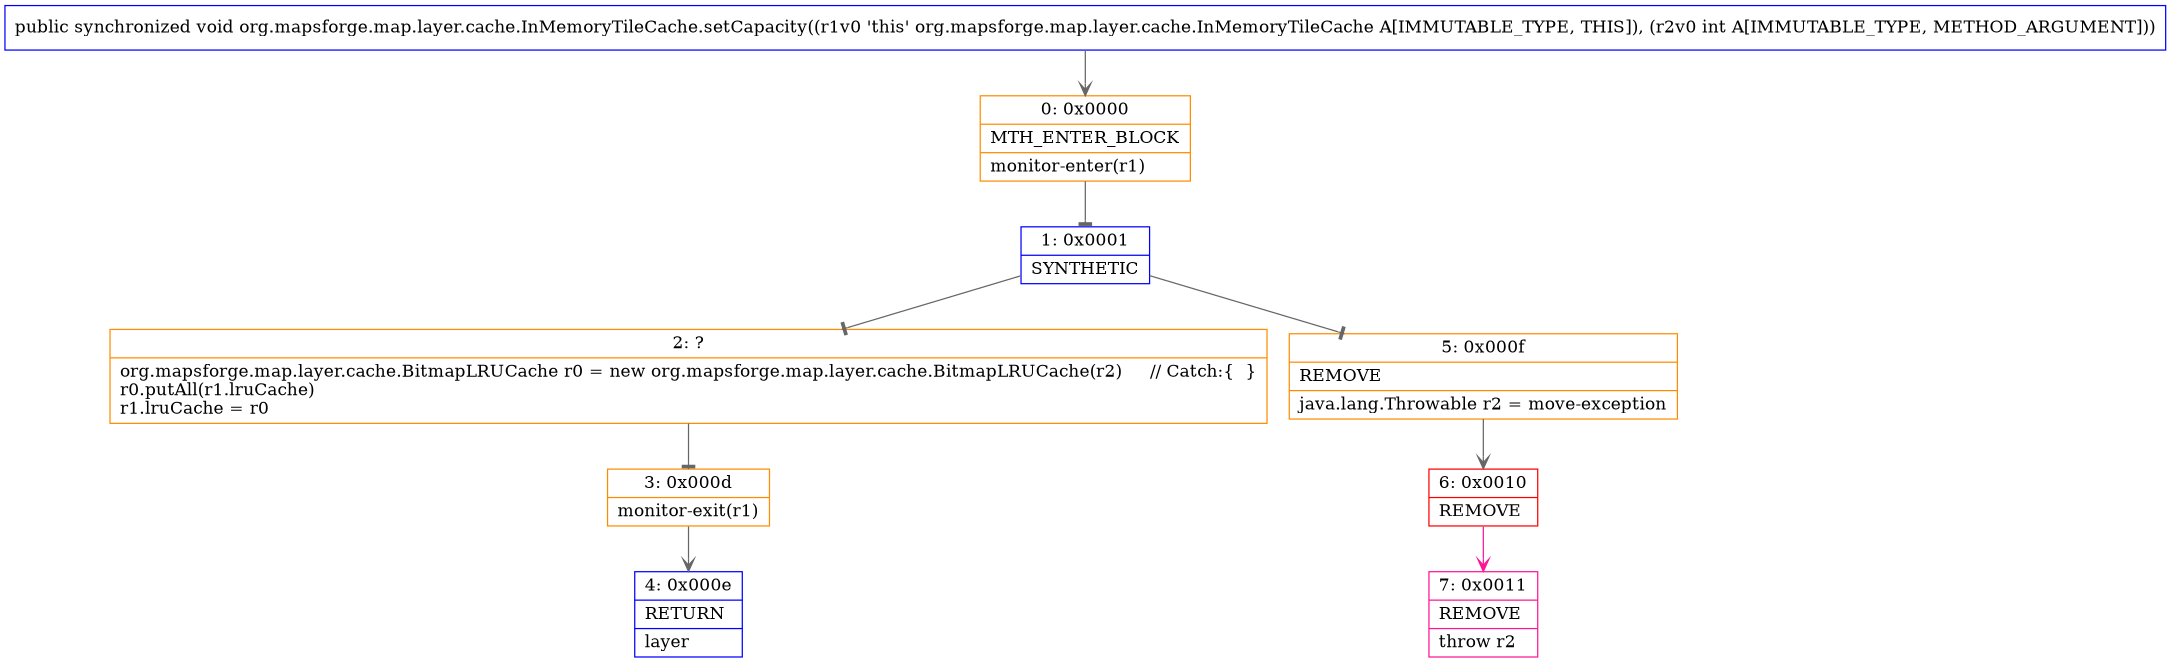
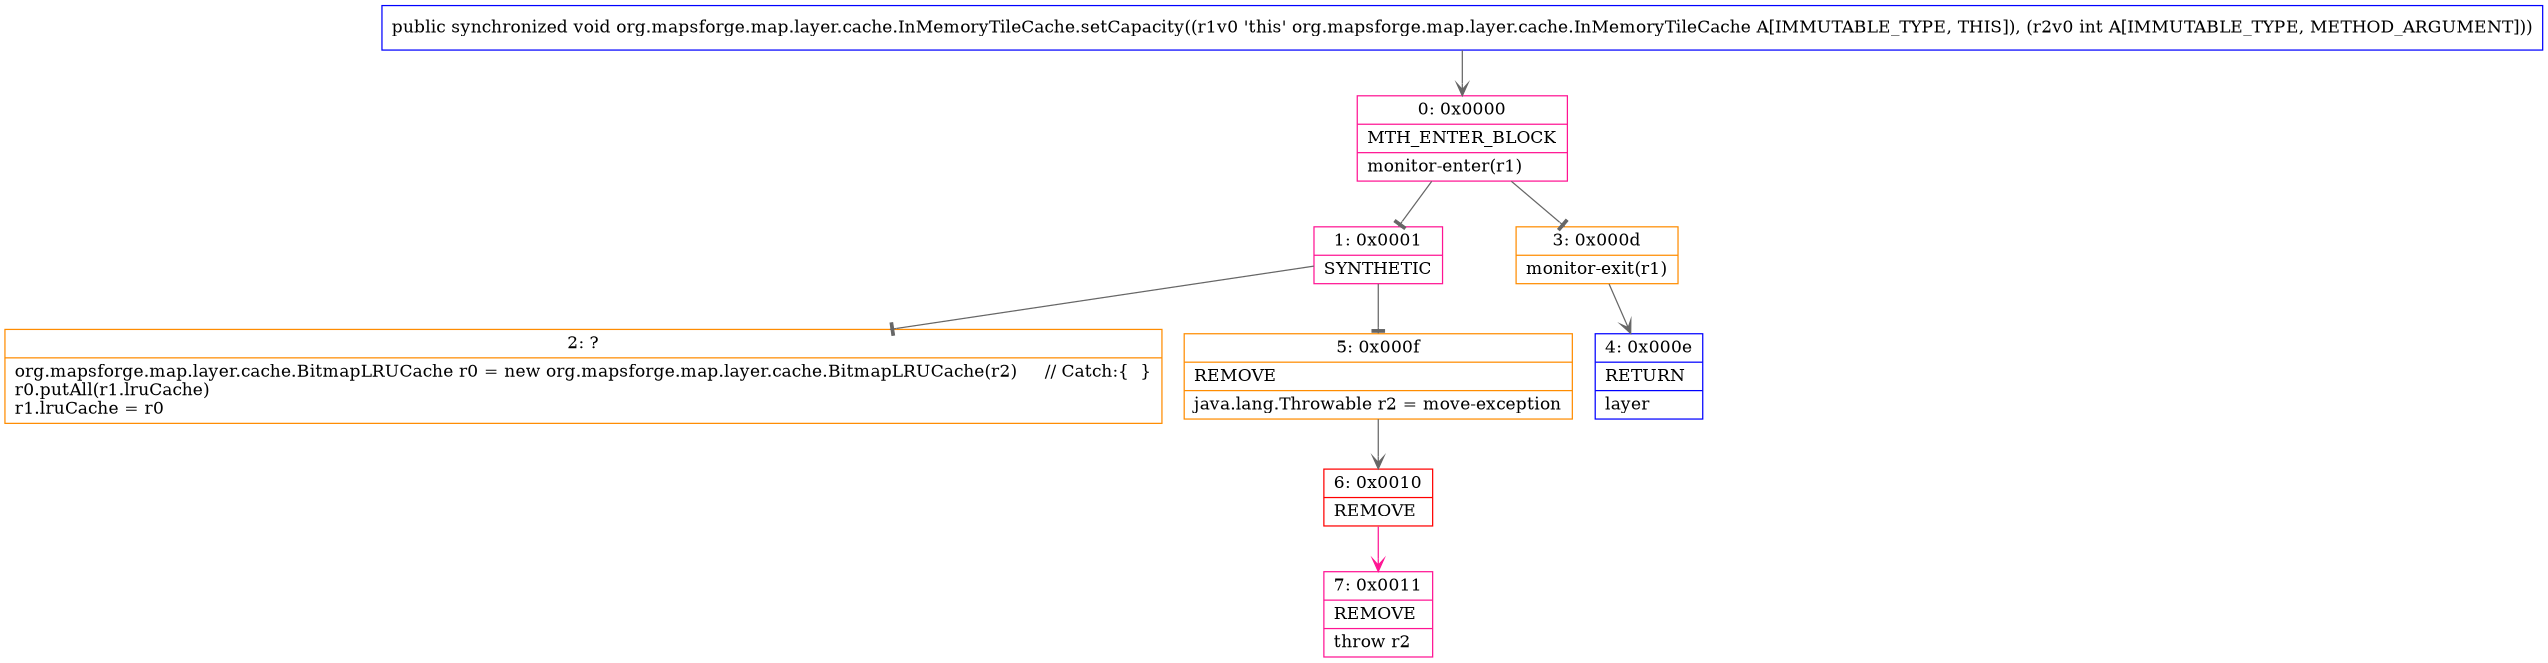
node "0: 0x0000": color darkorange -> deeppink
node "1: 0x0001": color blue -> deeppink
edge "2: ?" -> "3: 0x000d": now "0: 0x0000" -> "3: 0x000d"
